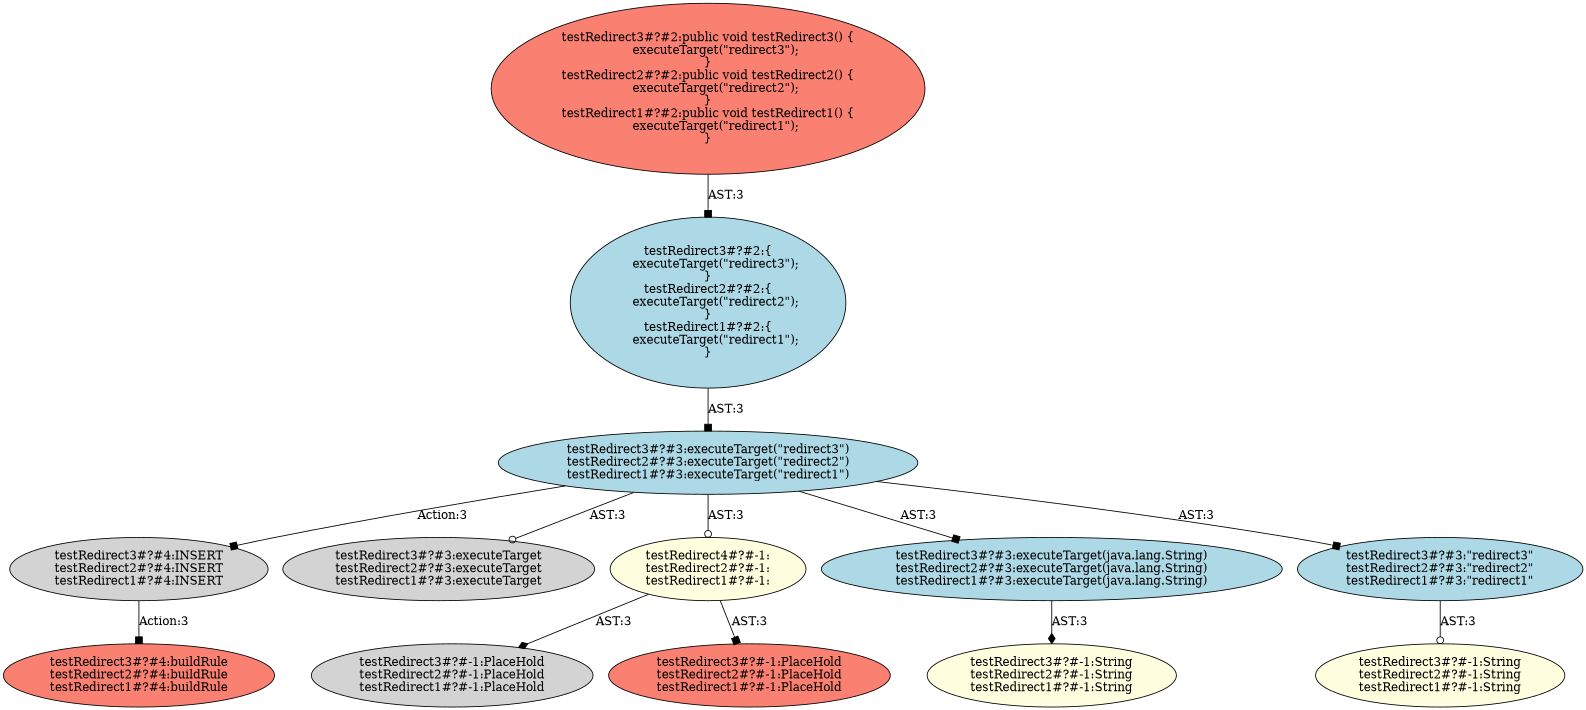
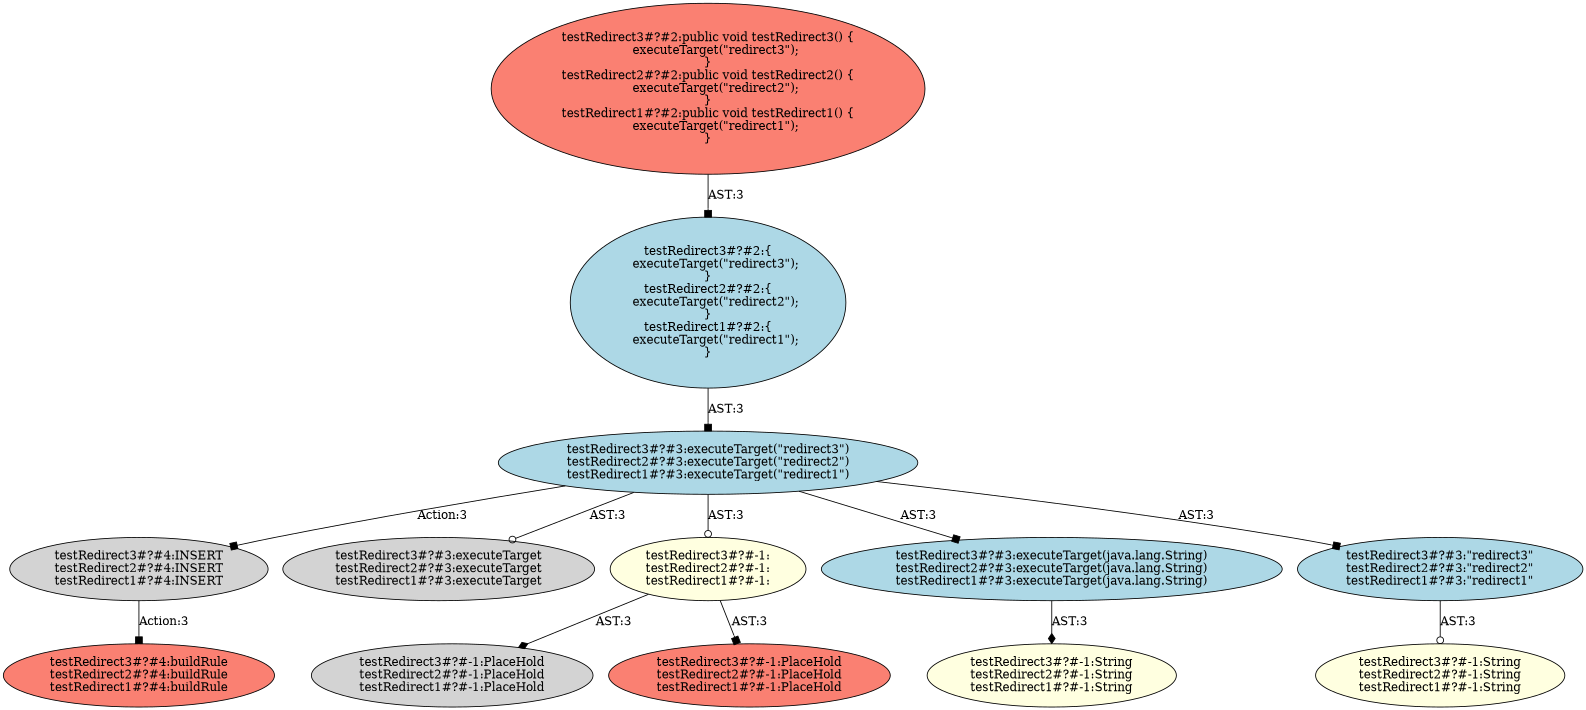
node "testRedirect4#?#-1: testRedirect2#?#-1: testRedirect1#?#-1:": label "testRedirect4#?#-1: testRedirect2#?#-1: testRedirect1#?#-1:" -> "testRedirect3#?#-1: testRedirect2#?#-1: testRedirect1#?#-1:"
